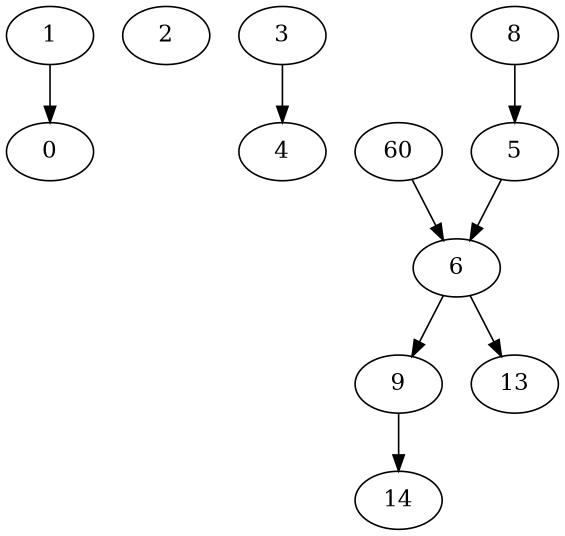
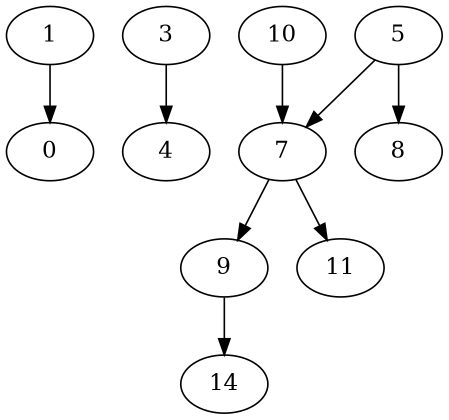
node "2": removed
edge "8" -> "5": reversed
node "60": label "60" -> "10"
node "6": label "6" -> "7"
node "13": label "13" -> "11"
